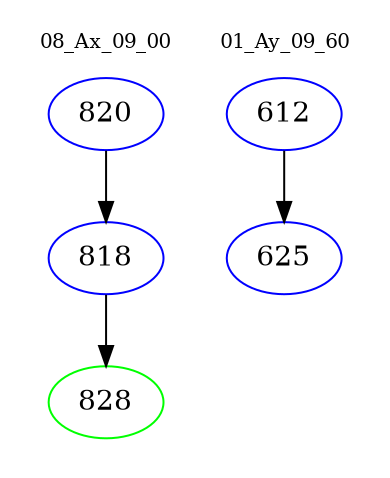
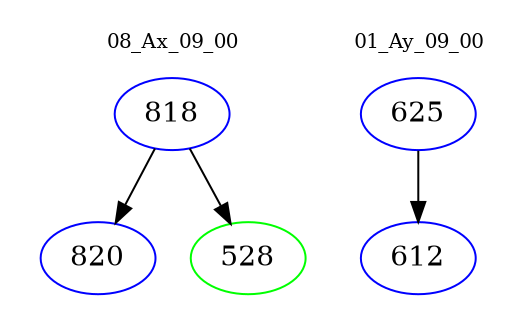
cluster "01_Ay_09_60": label "01_Ay_09_60" -> "01_Ay_09_00"
edge "820" -> "818": reversed
edge "612" -> "625": reversed
node "828": label "828" -> "528"
